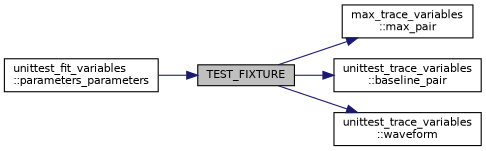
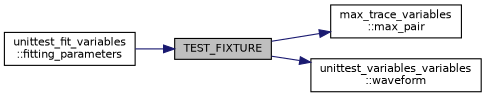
node "unittest_fit_variables ::parameters_parameters": label "unittest_fit_variables ::parameters_parameters" -> "unittest_fit_variables ::fitting_parameters"
node "unittest_trace_variables ::baseline_pair": removed
node "unittest_trace_variables ::waveform": label "unittest_trace_variables ::waveform" -> "unittest_variables_variables ::waveform"
